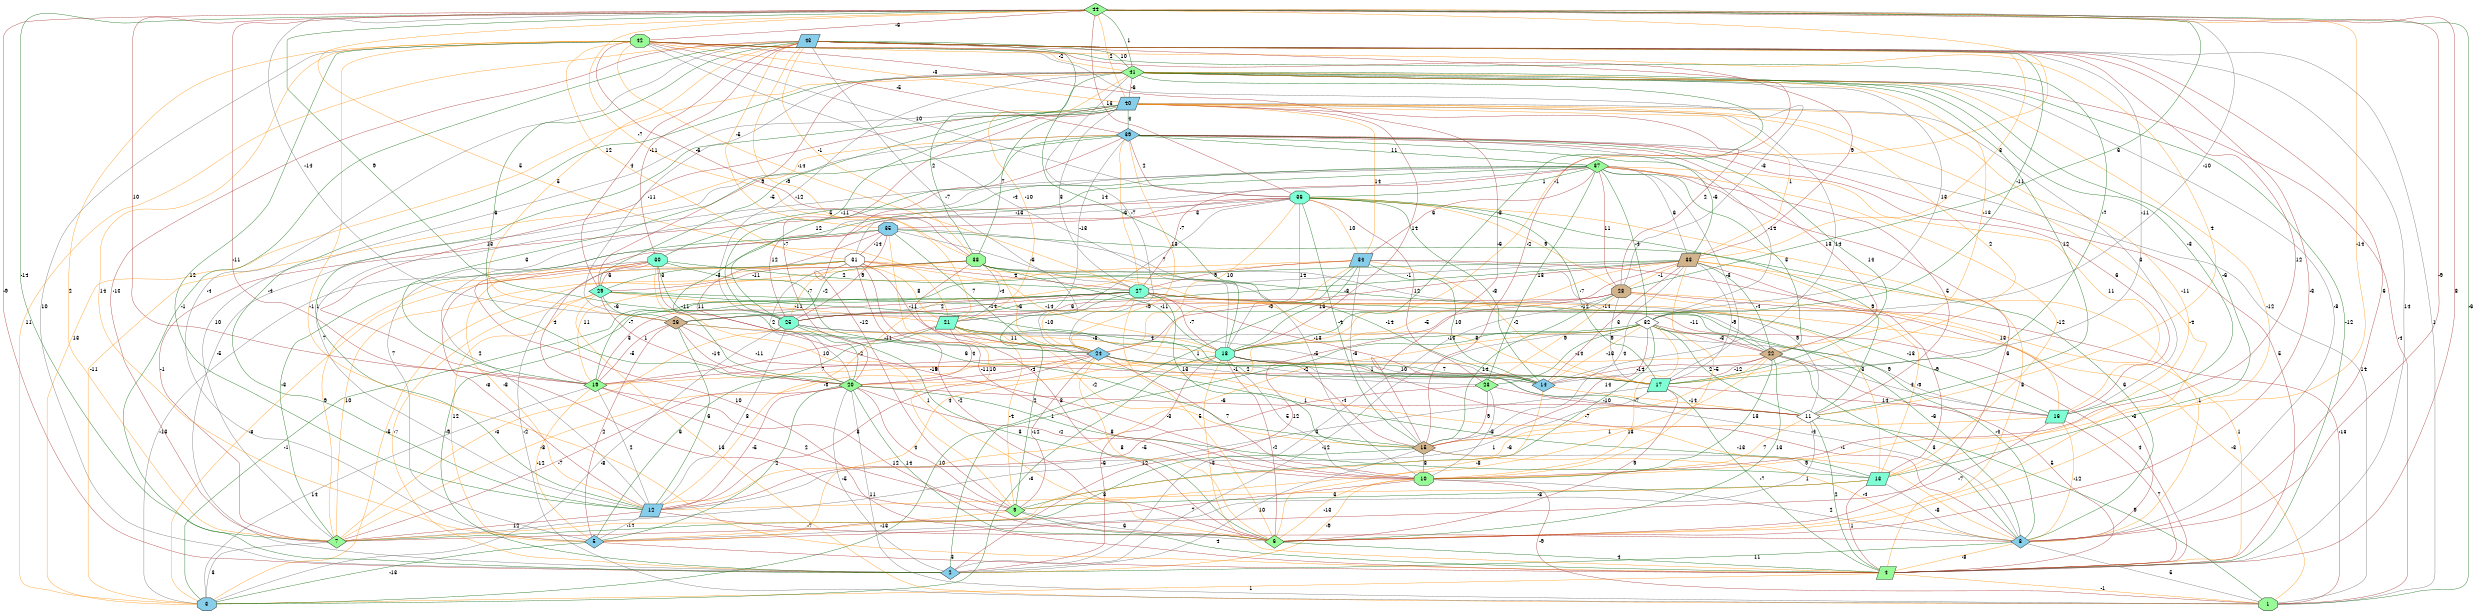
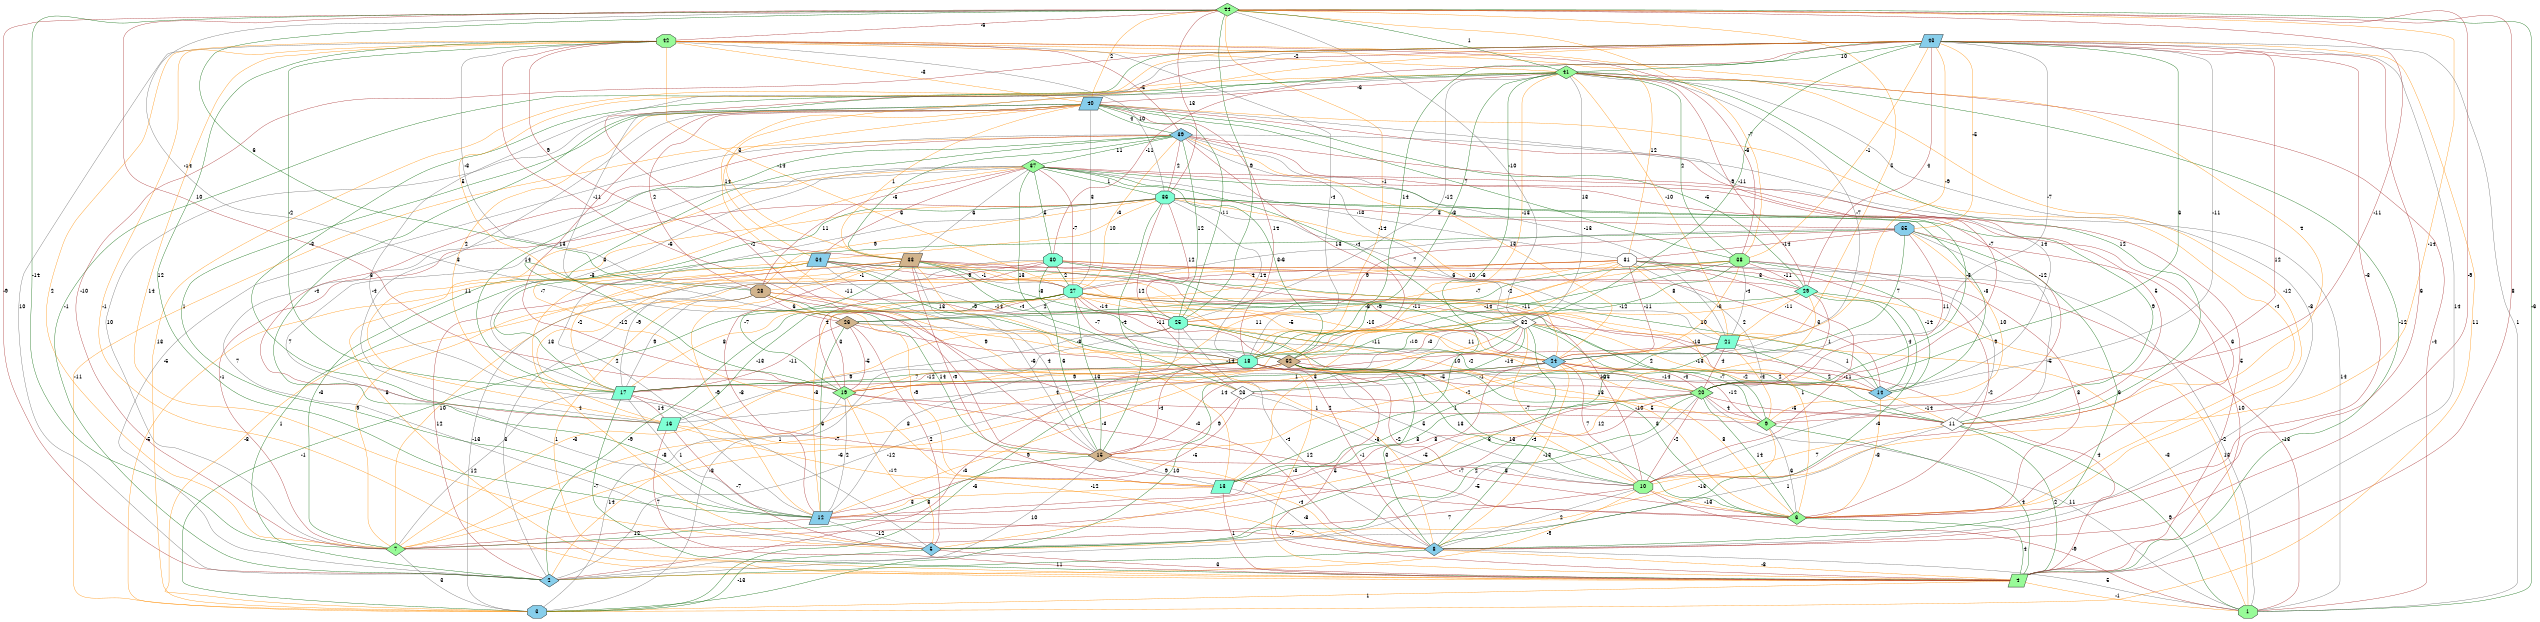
edge "21" -- "24": now "25" -- "24"
node "22": label "22" -> "62"
edge "24" -- "14": color gray40 -> darkorange
node "23": fillcolor palegreen -> white
edge "13" -- "9": removed, label "-8"
